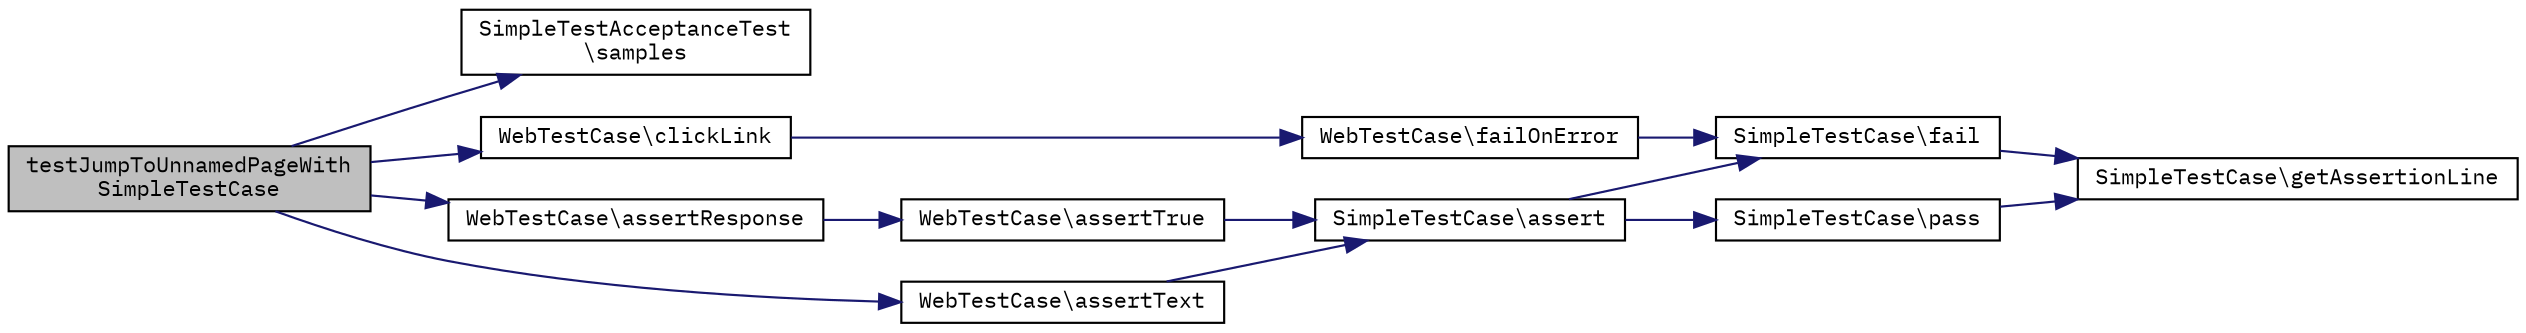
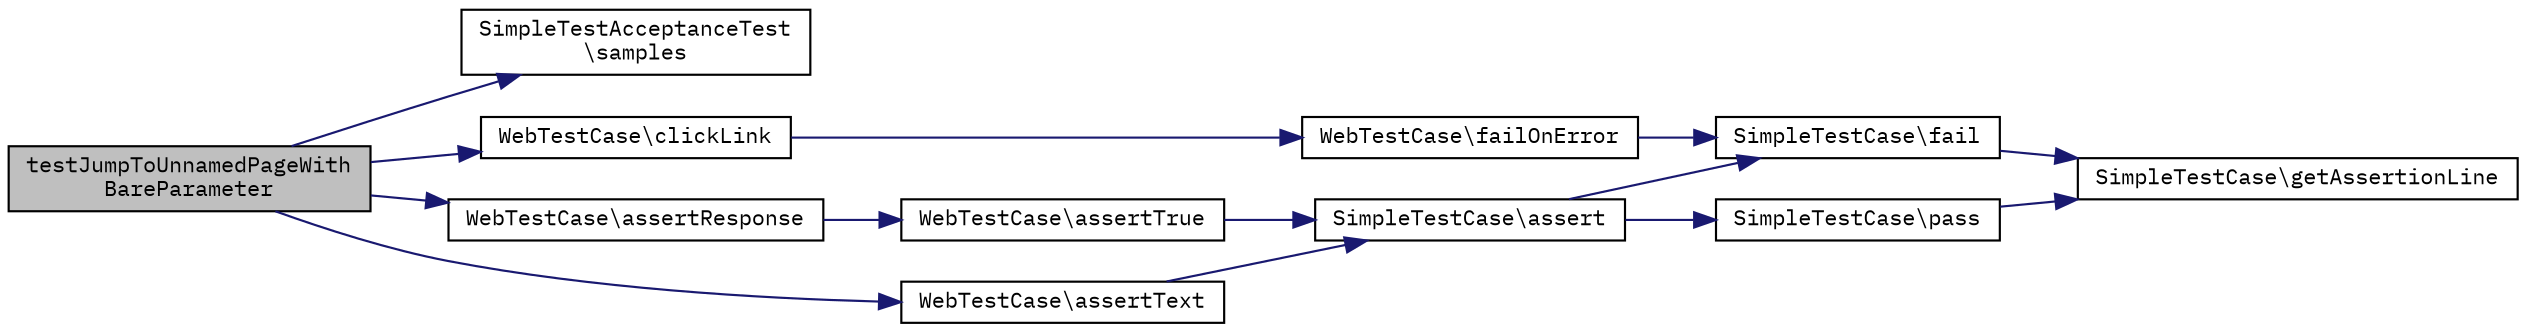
node "testJumpToUnnamedPageWith SimpleTestCase": label "testJumpToUnnamedPageWith SimpleTestCase" -> "testJumpToUnnamedPageWith BareParameter"
